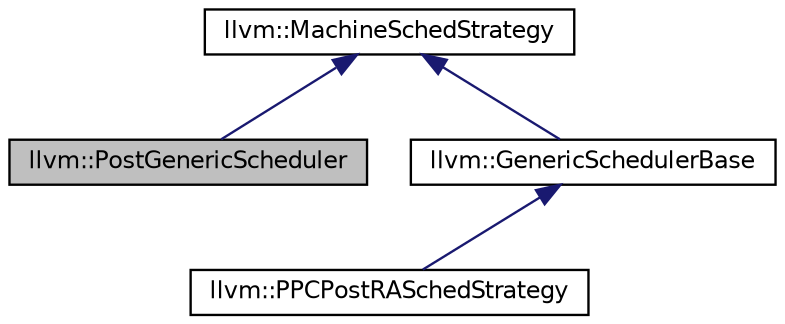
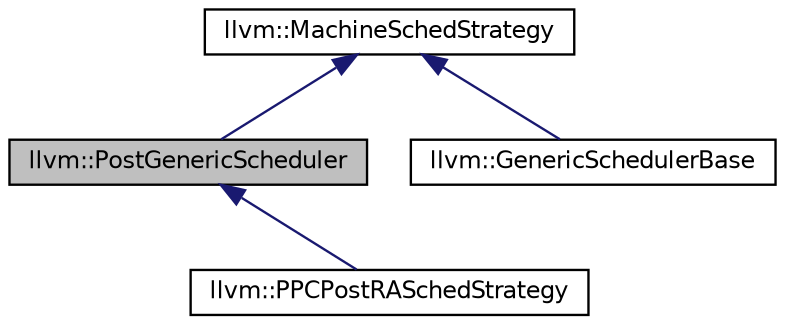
edge "llvm::PPCPostRASchedStrategy" -> "llvm::GenericSchedulerBase": now "llvm::PPCPostRASchedStrategy" -> "llvm::PostGenericScheduler"
